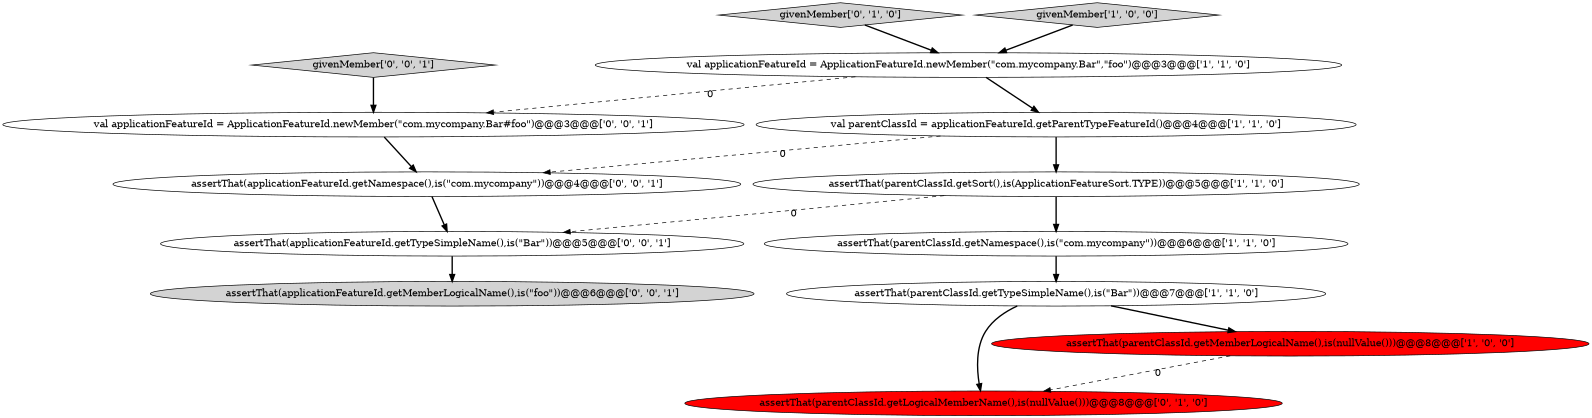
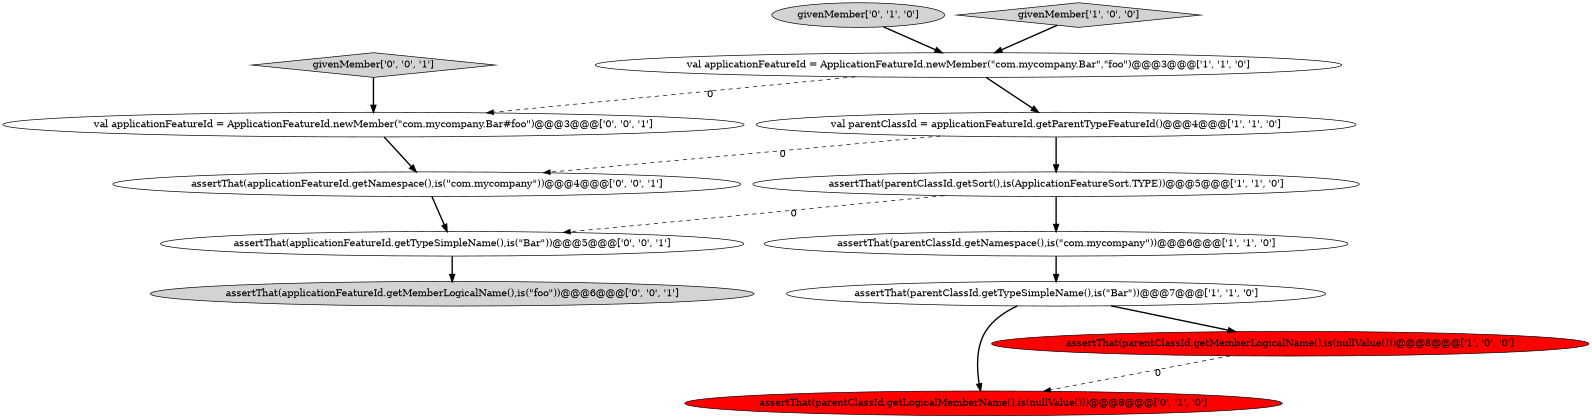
node "givenMember['0', '1', '0']": shape diamond -> ellipse
